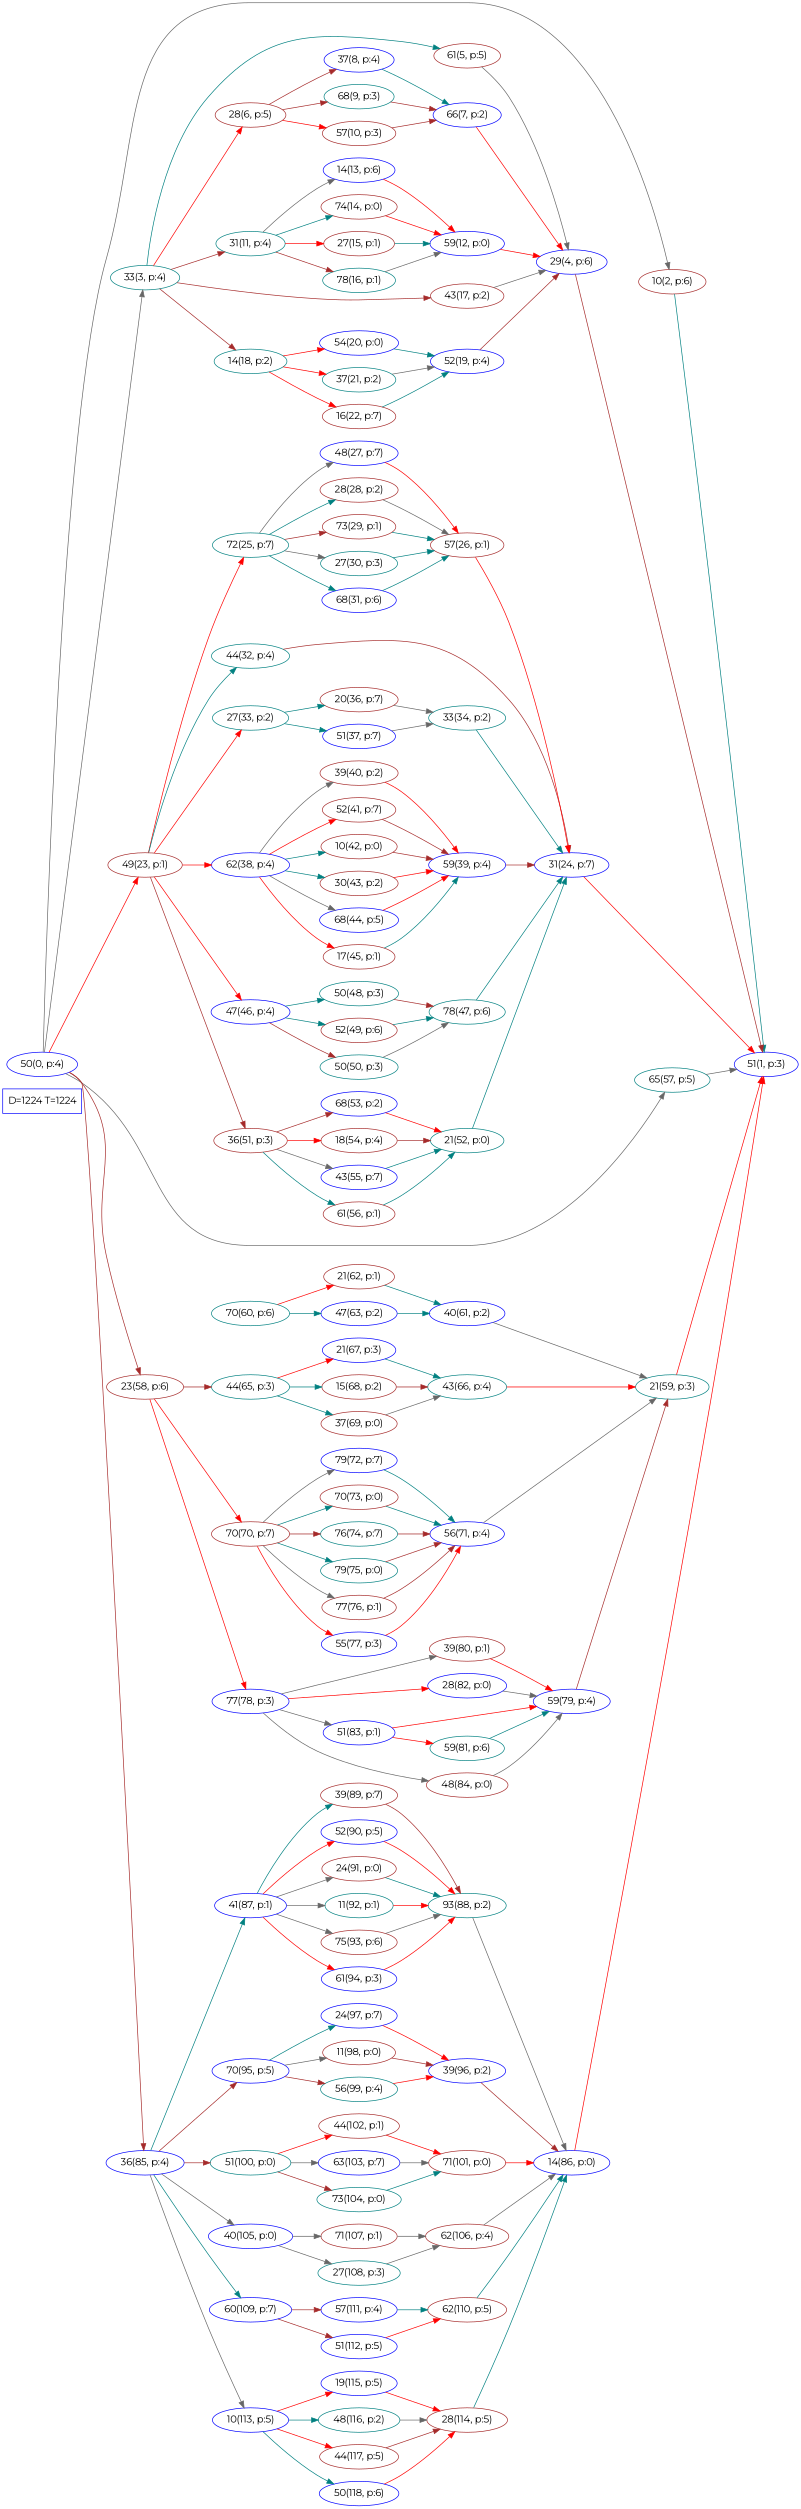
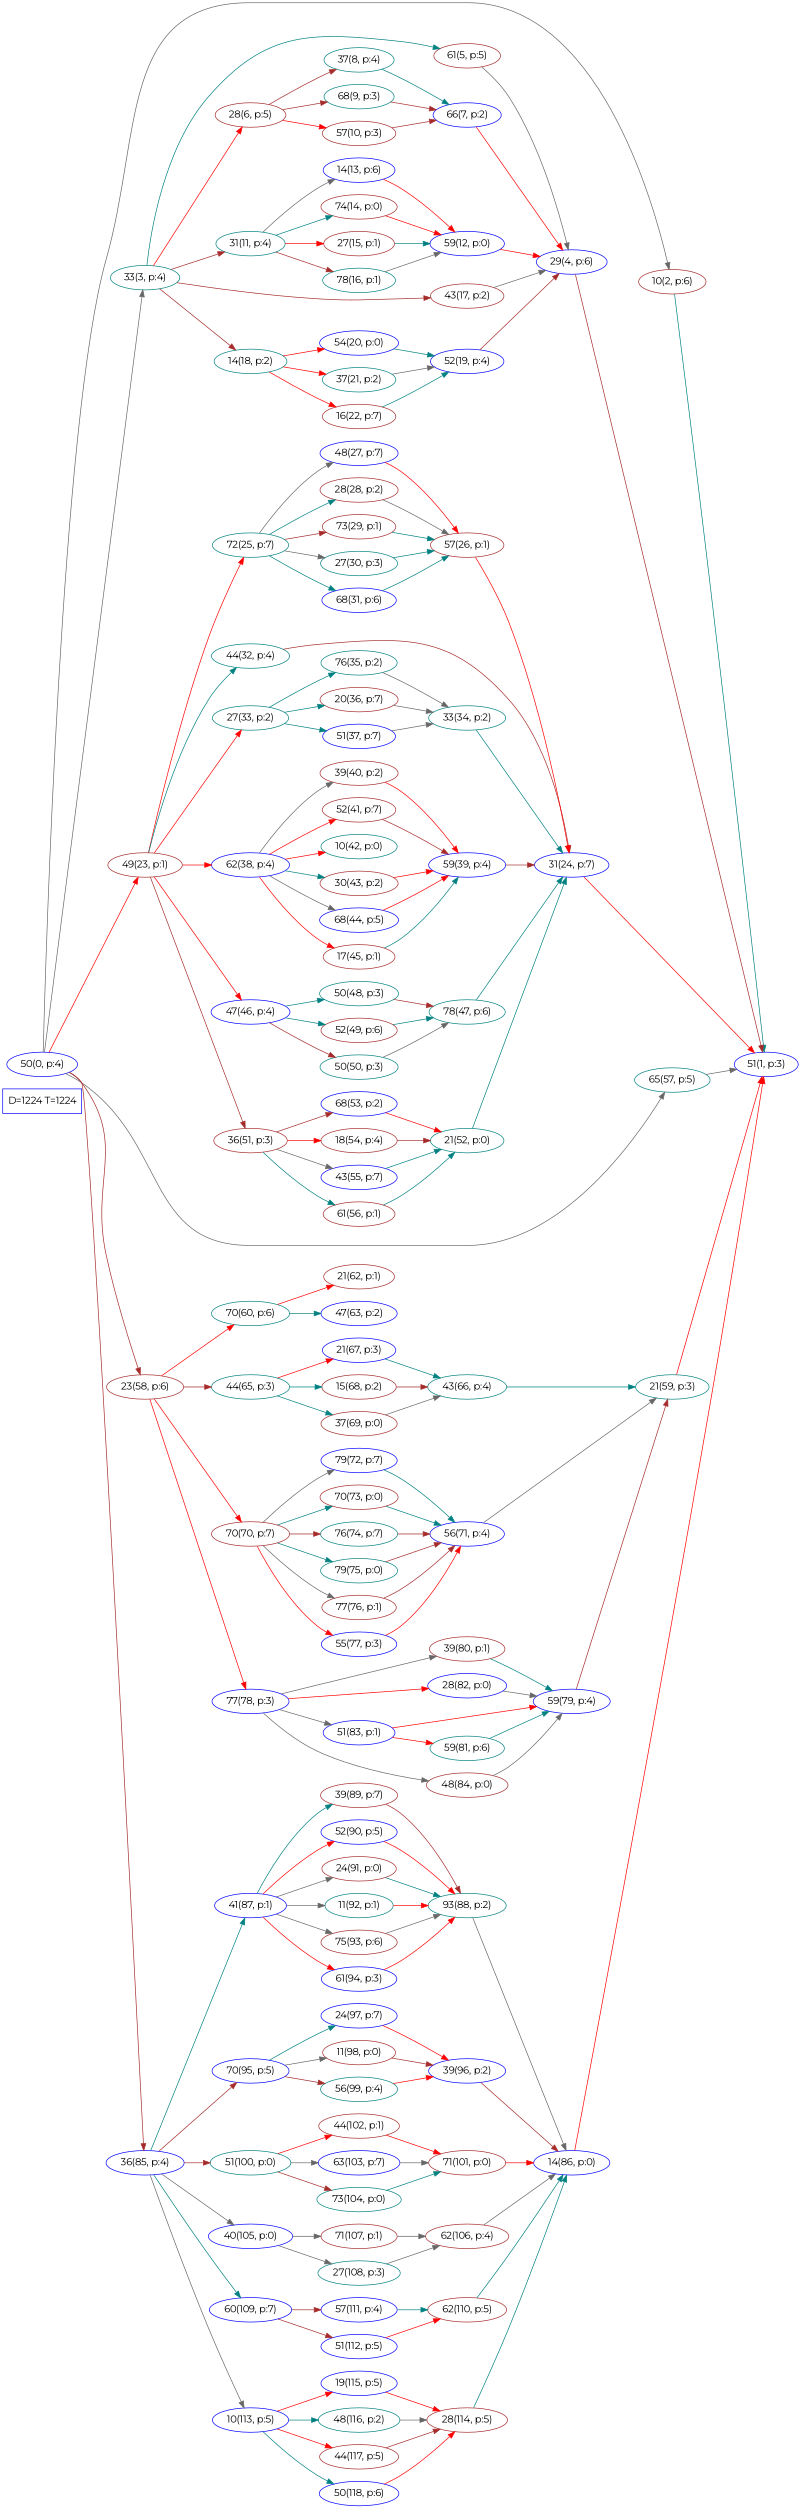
node "37(8, p:4)": color blue -> teal
node "76(35, p:2)": added
node "10(42, p:0)": color brown -> teal
edge "10(42, p:0)" -> "59(39, p:4)": removed
edge "62(38, p:4)" -> "10(42, p:0)": color teal -> red
node "40(61, p:2)": removed
edge "23(58, p:6)" -> "70(60, p:6)": added
edge "43(66, p:4)" -> "21(59, p:3)": color red -> teal
edge "39(80, p:1)" -> "59(79, p:4)": color red -> teal
